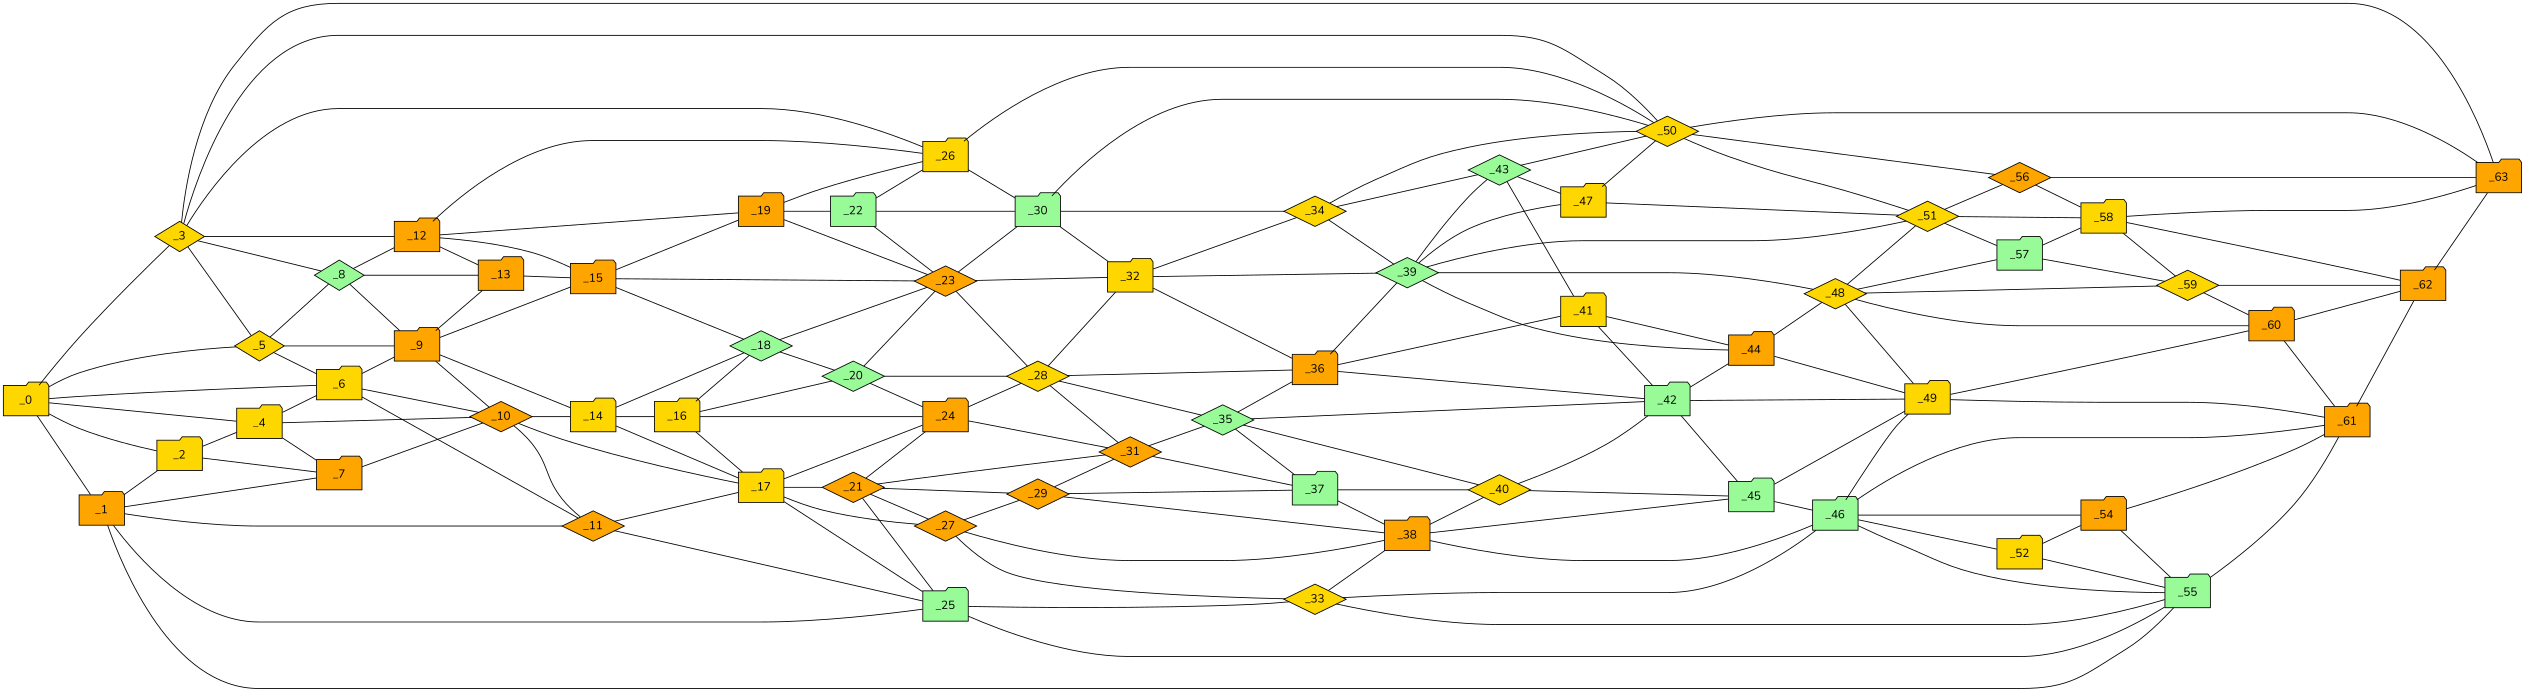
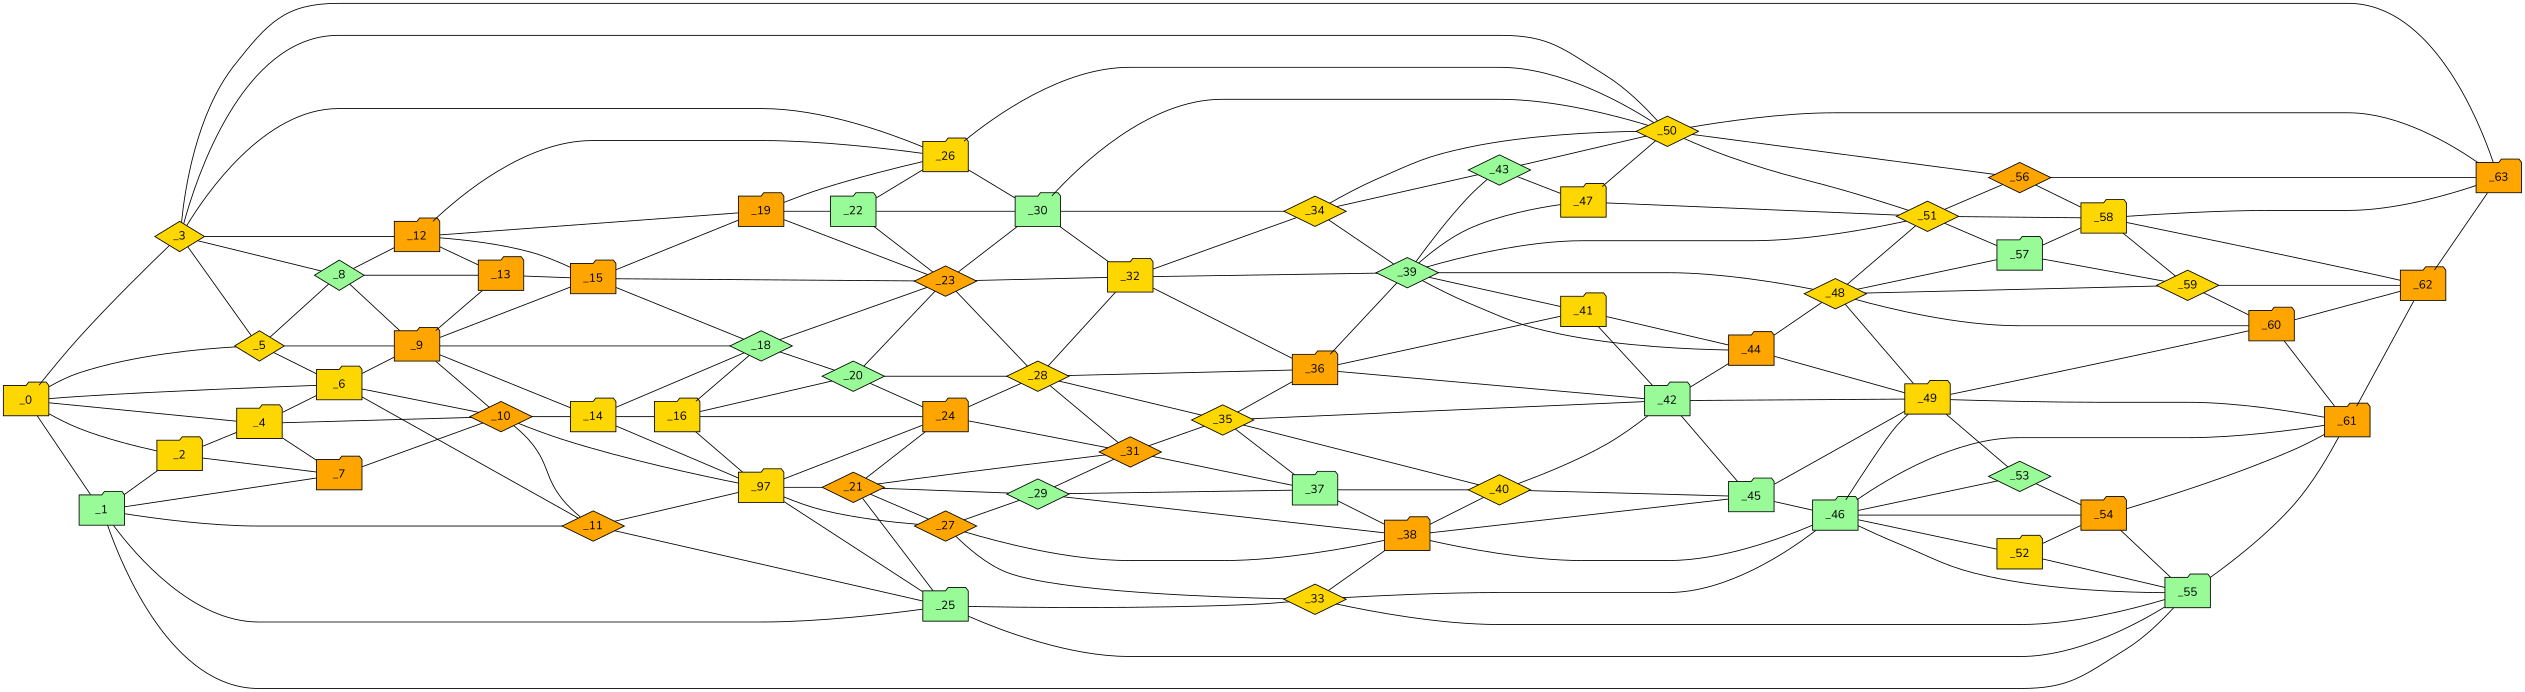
edge "_43" -- "_41": now "_39" -- "_41"
edge "_9" -- "_18": added
node "_35": fillcolor palegreen -> gold
node "_53": added
node "_17": label "_17" -> "_97"
node "_29": fillcolor orange -> palegreen
node "_1": fillcolor orange -> palegreen
